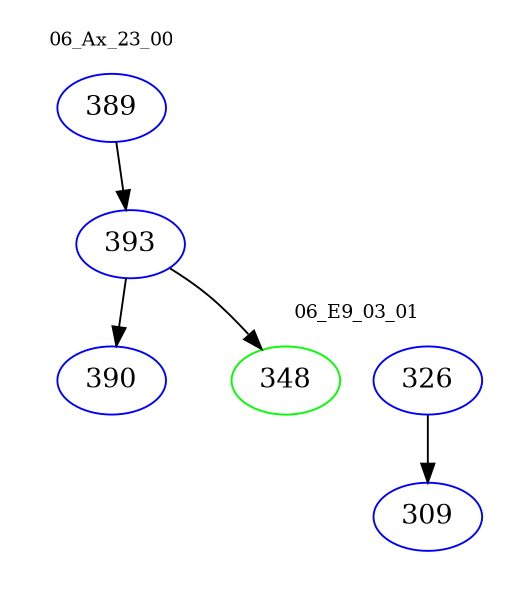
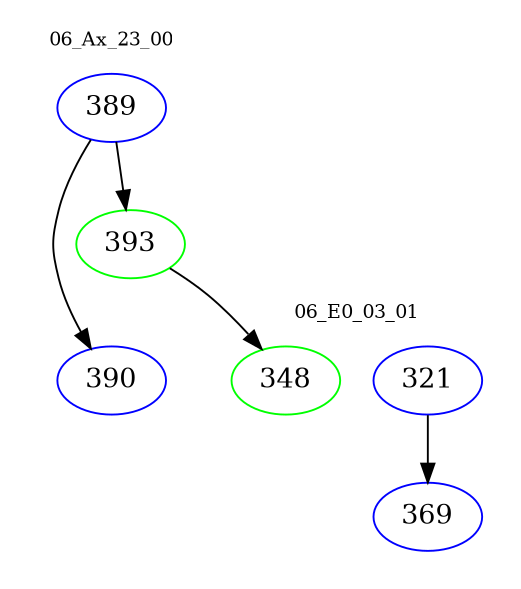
node "393": color blue -> green
edge "393" -> "390": now "389" -> "390"
cluster "06_E9_03_01": label "06_E9_03_01" -> "06_E0_03_01"
node "326": label "326" -> "321"
node "309": label "309" -> "369"
